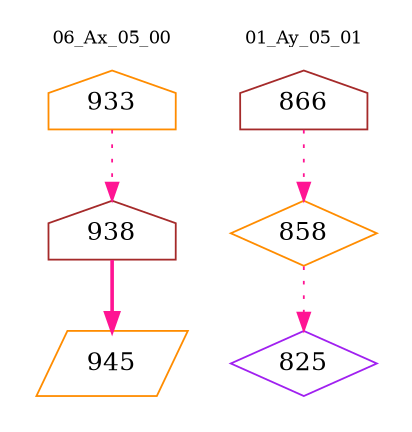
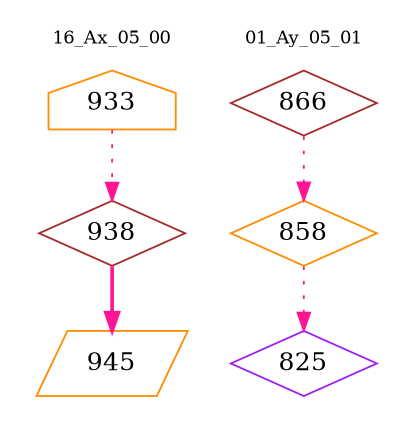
cluster "06_Ax_05_00": label "06_Ax_05_00" -> "16_Ax_05_00"
node "866": shape house -> diamond
node "938": shape house -> diamond
